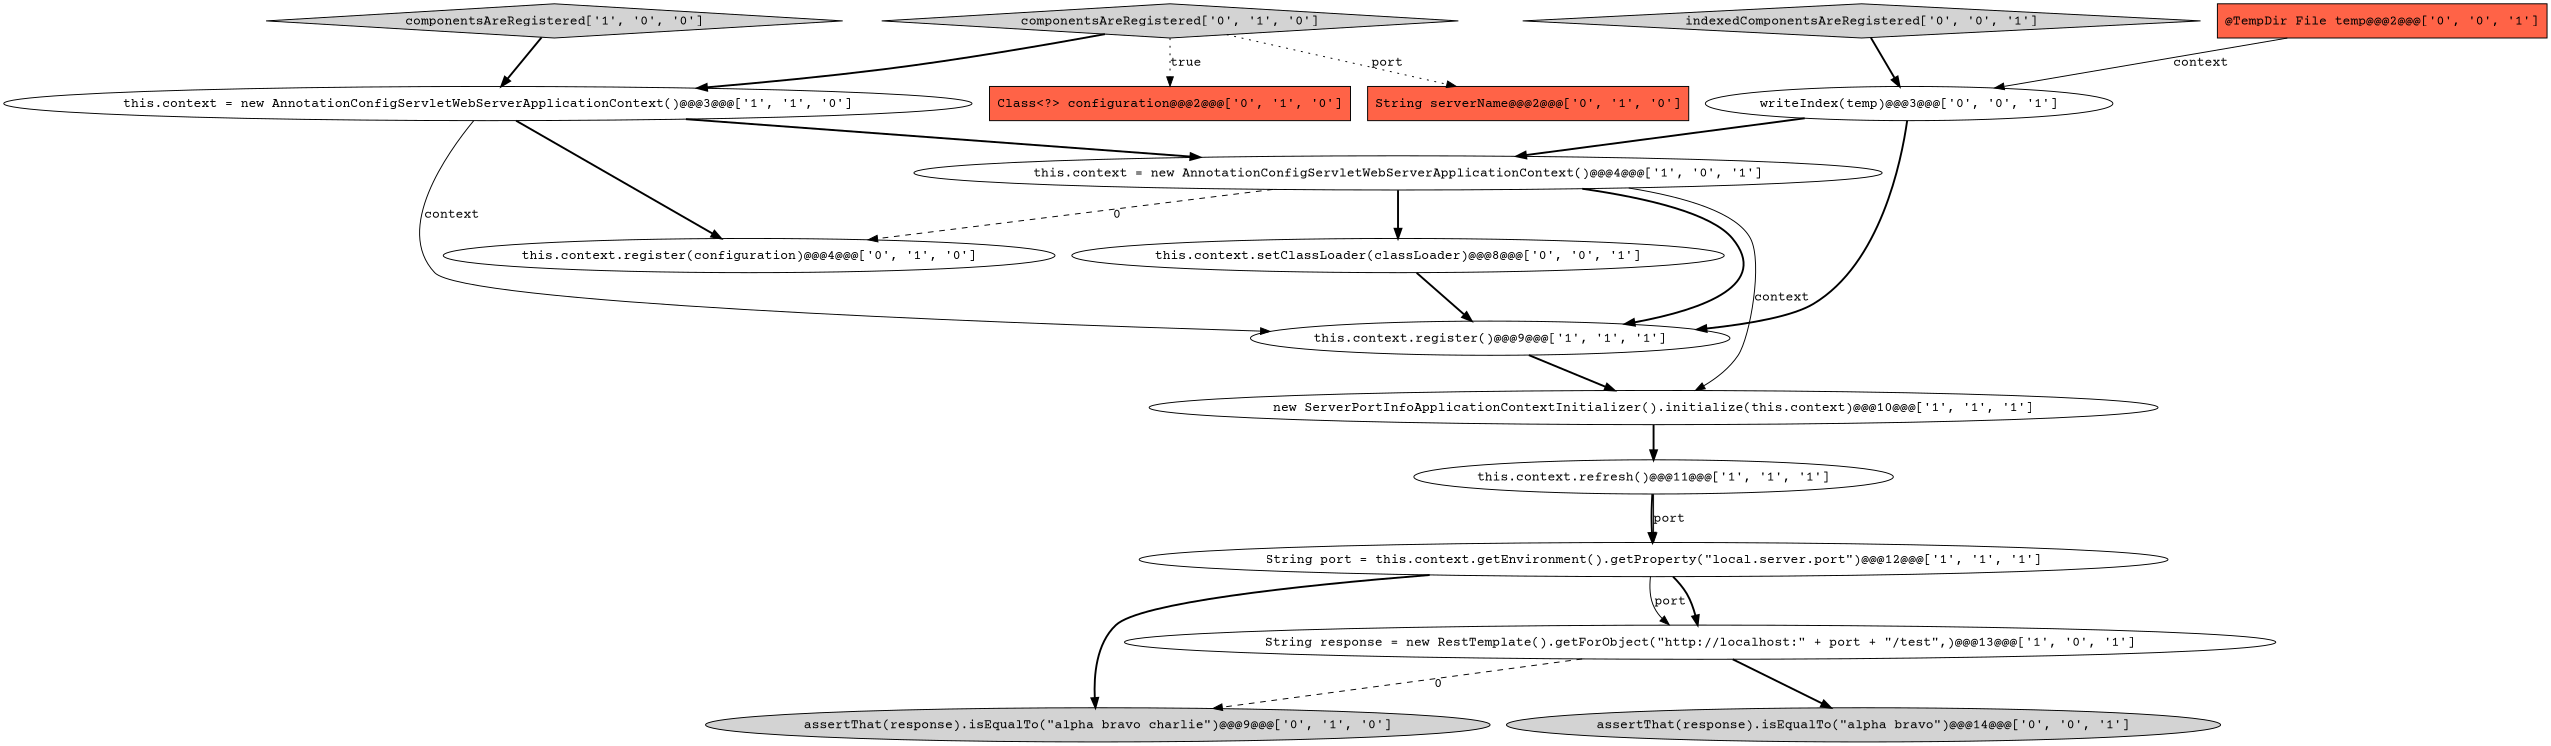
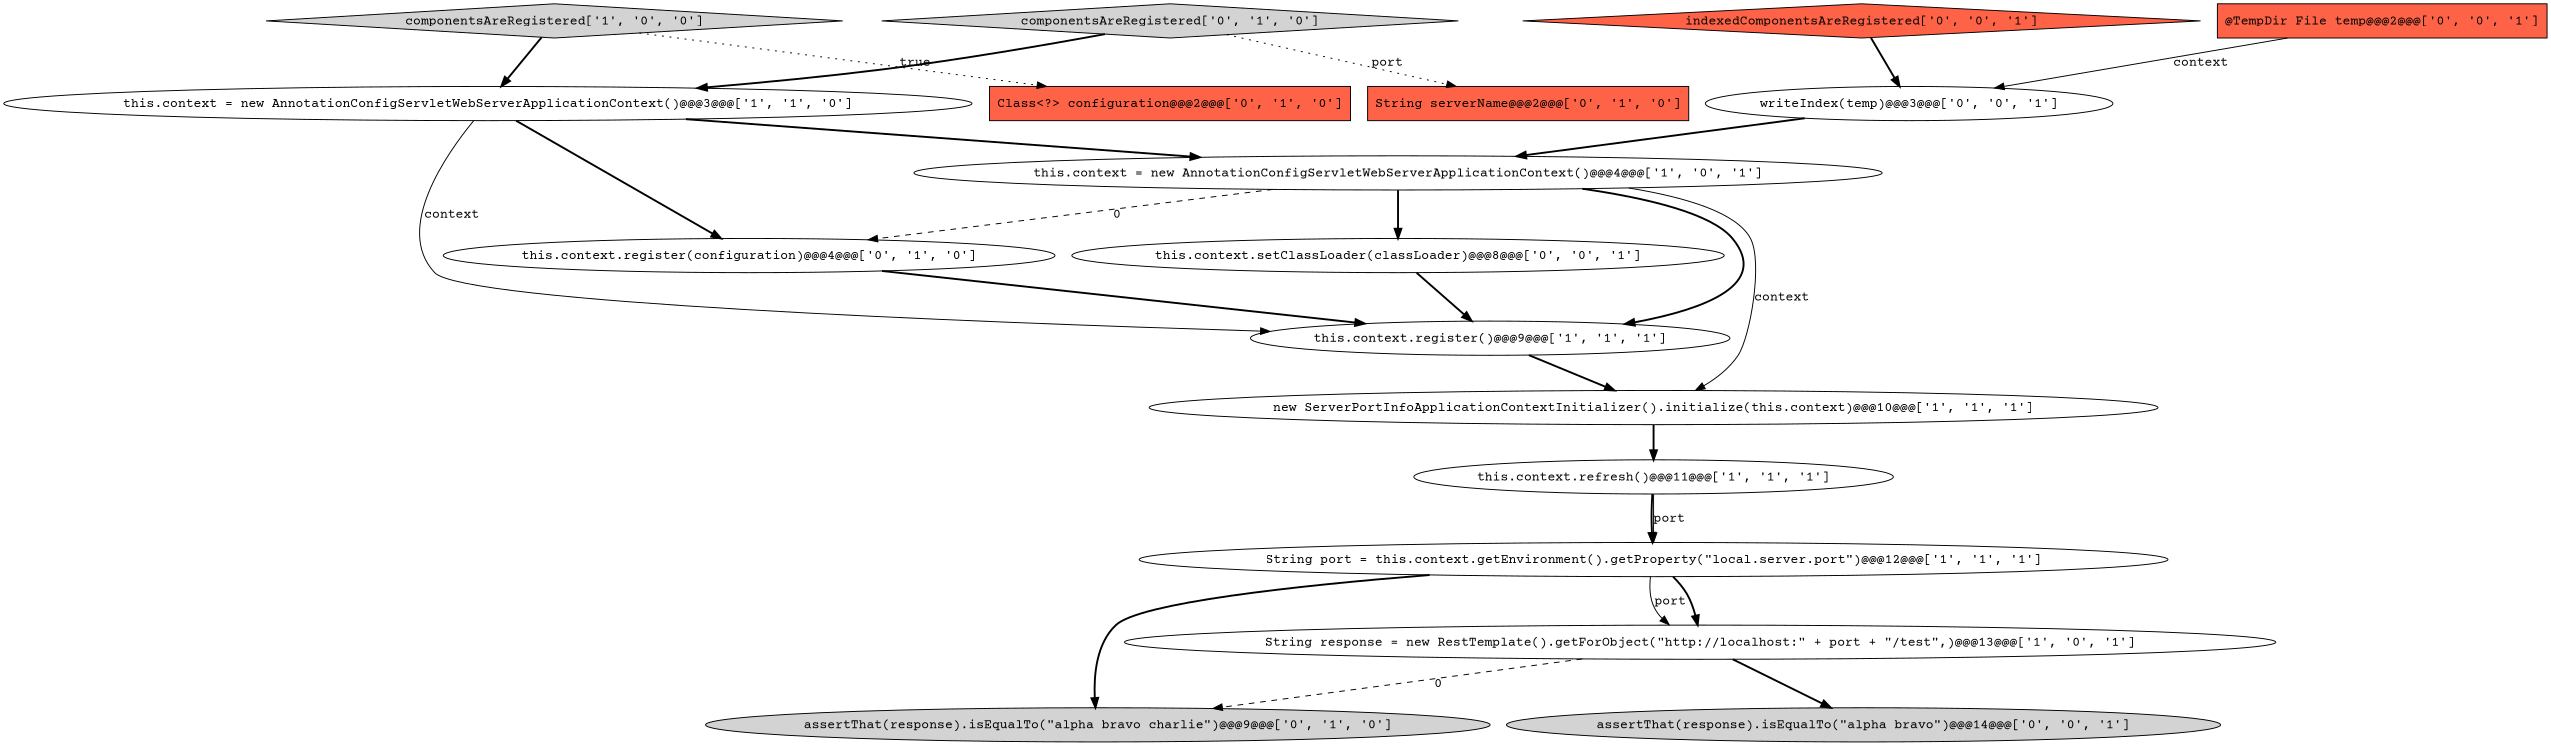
node "indexedComponentsAreRegistered['0', '0', '1']": fillcolor lightgray -> tomato
edge "componentsAreRegistered['0', '1', '0']" -> "Class<?> configuration@@@2@@@['0', '1', '0']": now "componentsAreRegistered['1', '0', '0']" -> "Class<?> configuration@@@2@@@['0', '1', '0']"
edge "writeIndex(temp)@@@3@@@['0', '0', '1']" -> "this.context.register()@@@9@@@['1', '1', '1']": now "this.context.register(configuration)@@@4@@@['0', '1', '0']" -> "this.context.register()@@@9@@@['1', '1', '1']"
